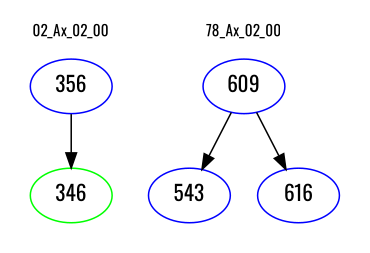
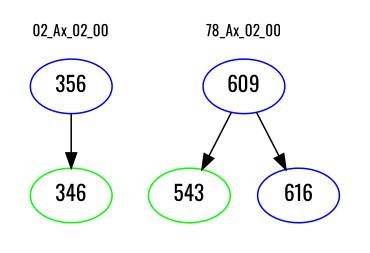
node "543": color blue -> green
